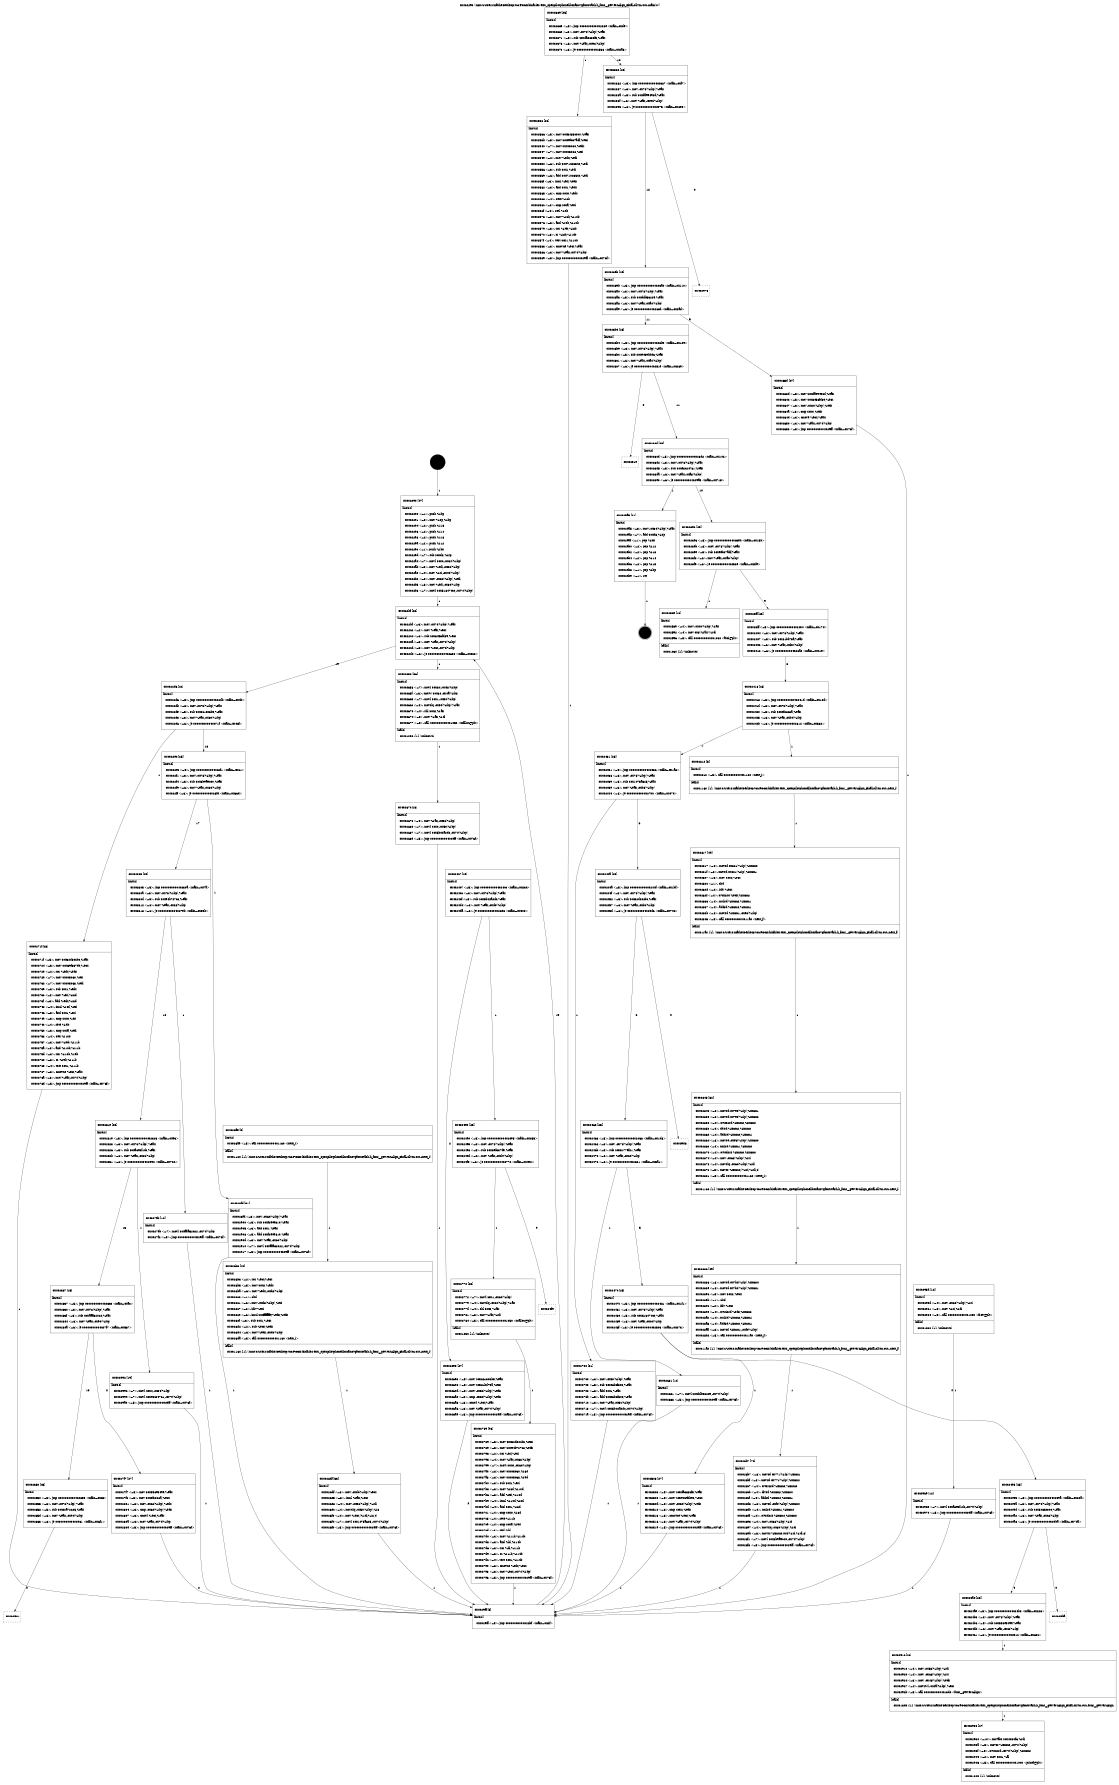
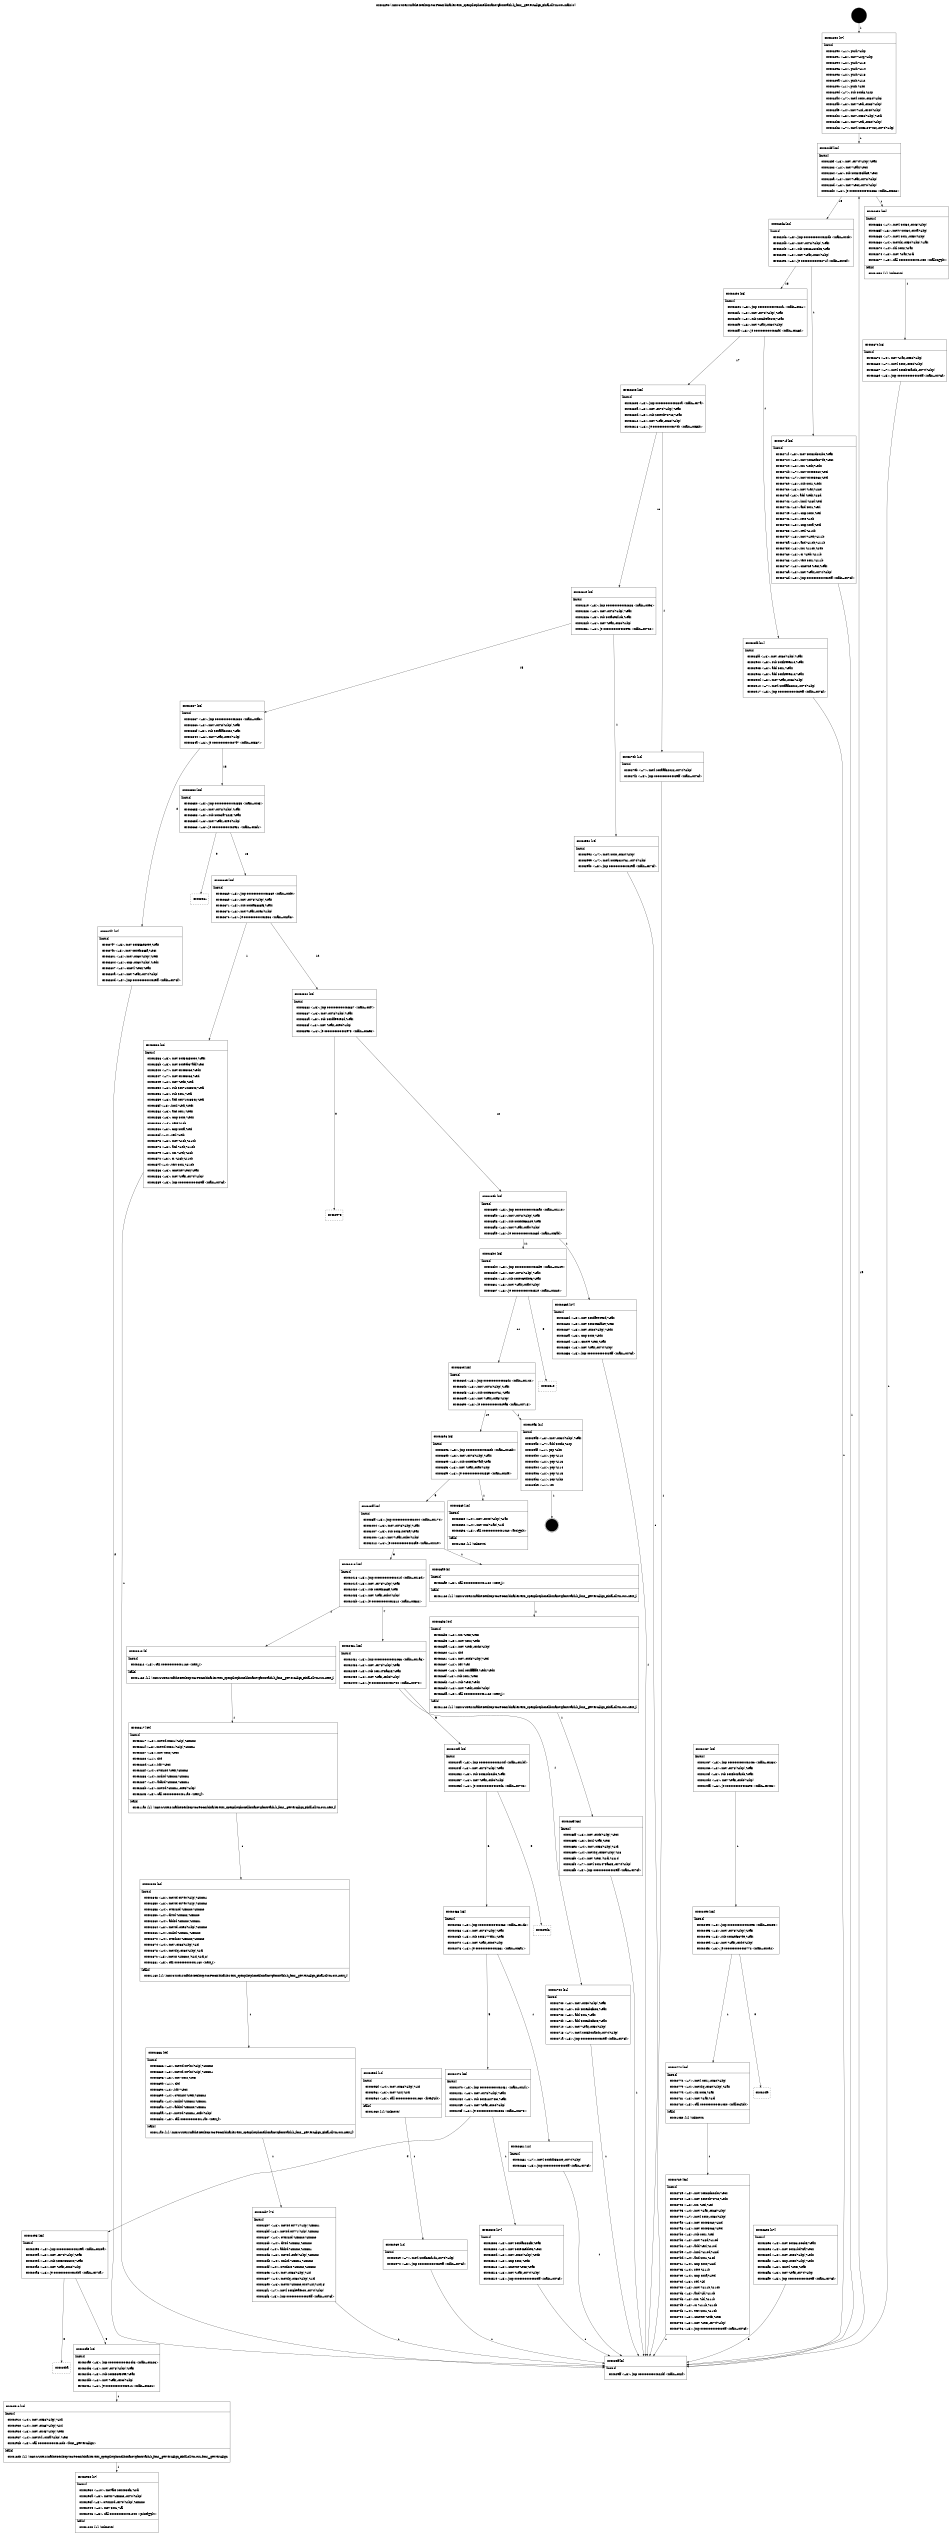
edge "0x40239b [25]" -> "0x40263d [27]": label " 9" -> " 1"
edge "0x402350 [25]" -> "0x402369 [25]": added, label "13"
edge "0x4024c7 [25]" -> "0x402693 [27]": removed, label "2"
edge "0x4023ff [25]" -> "0x4026ae [5]": added, label "1"
